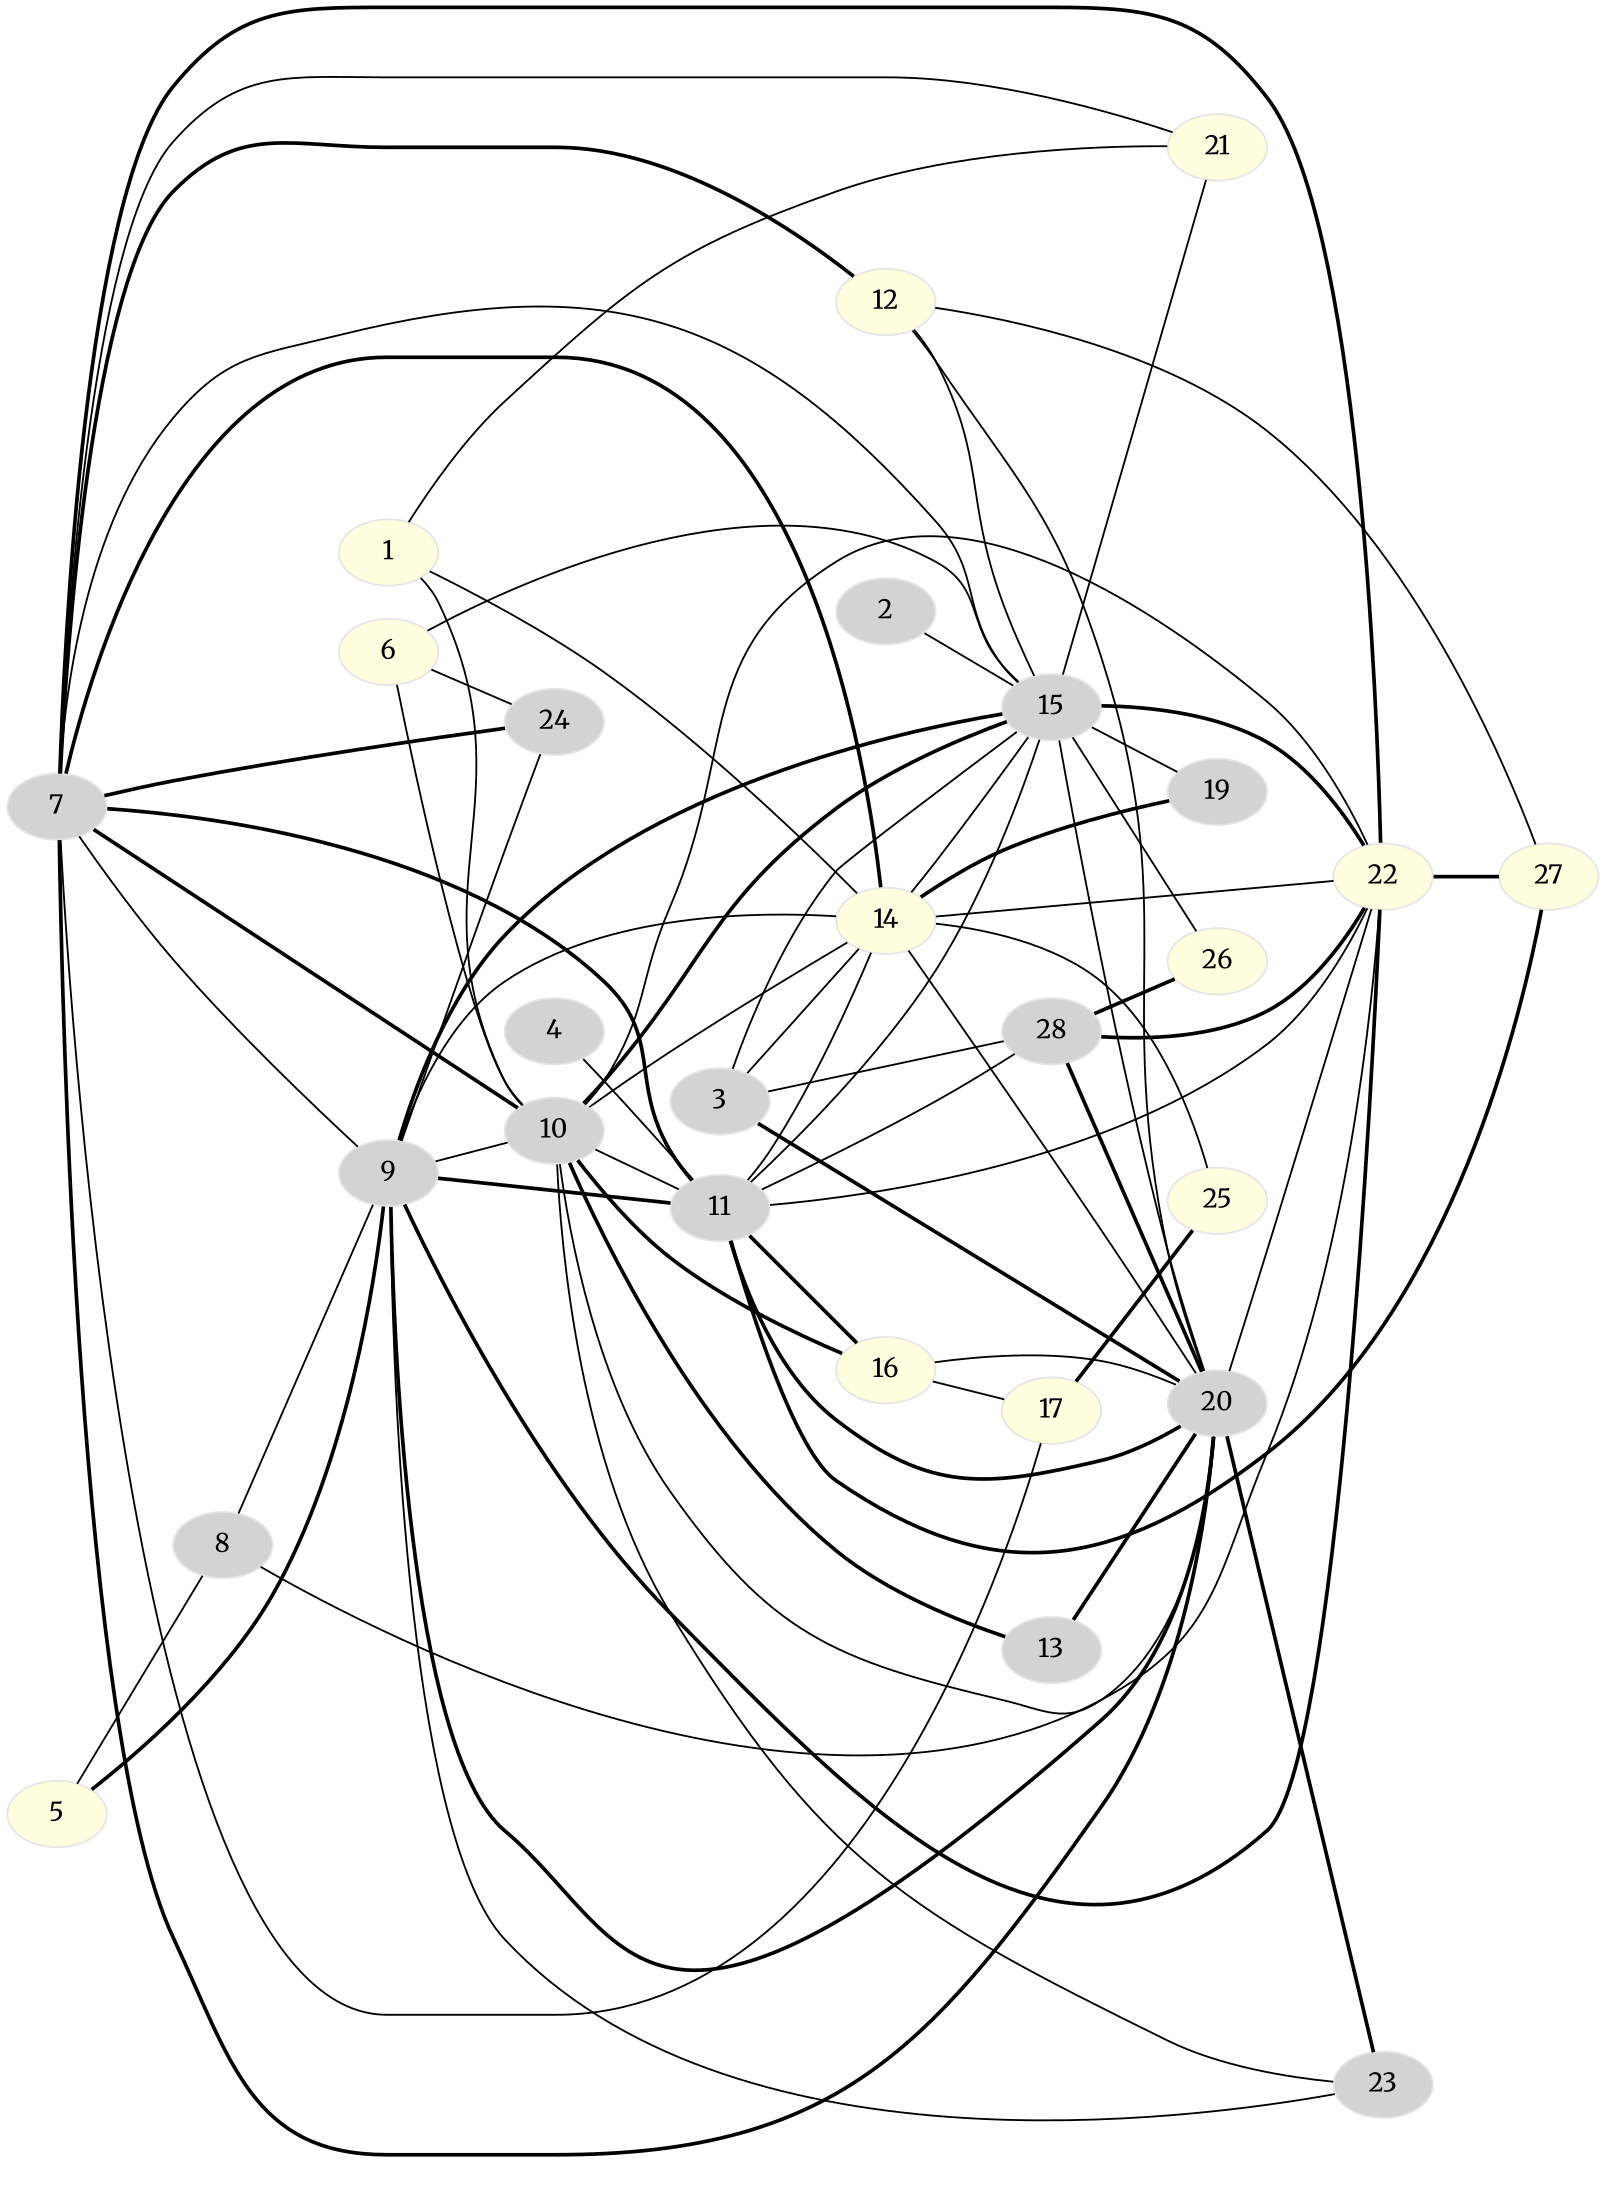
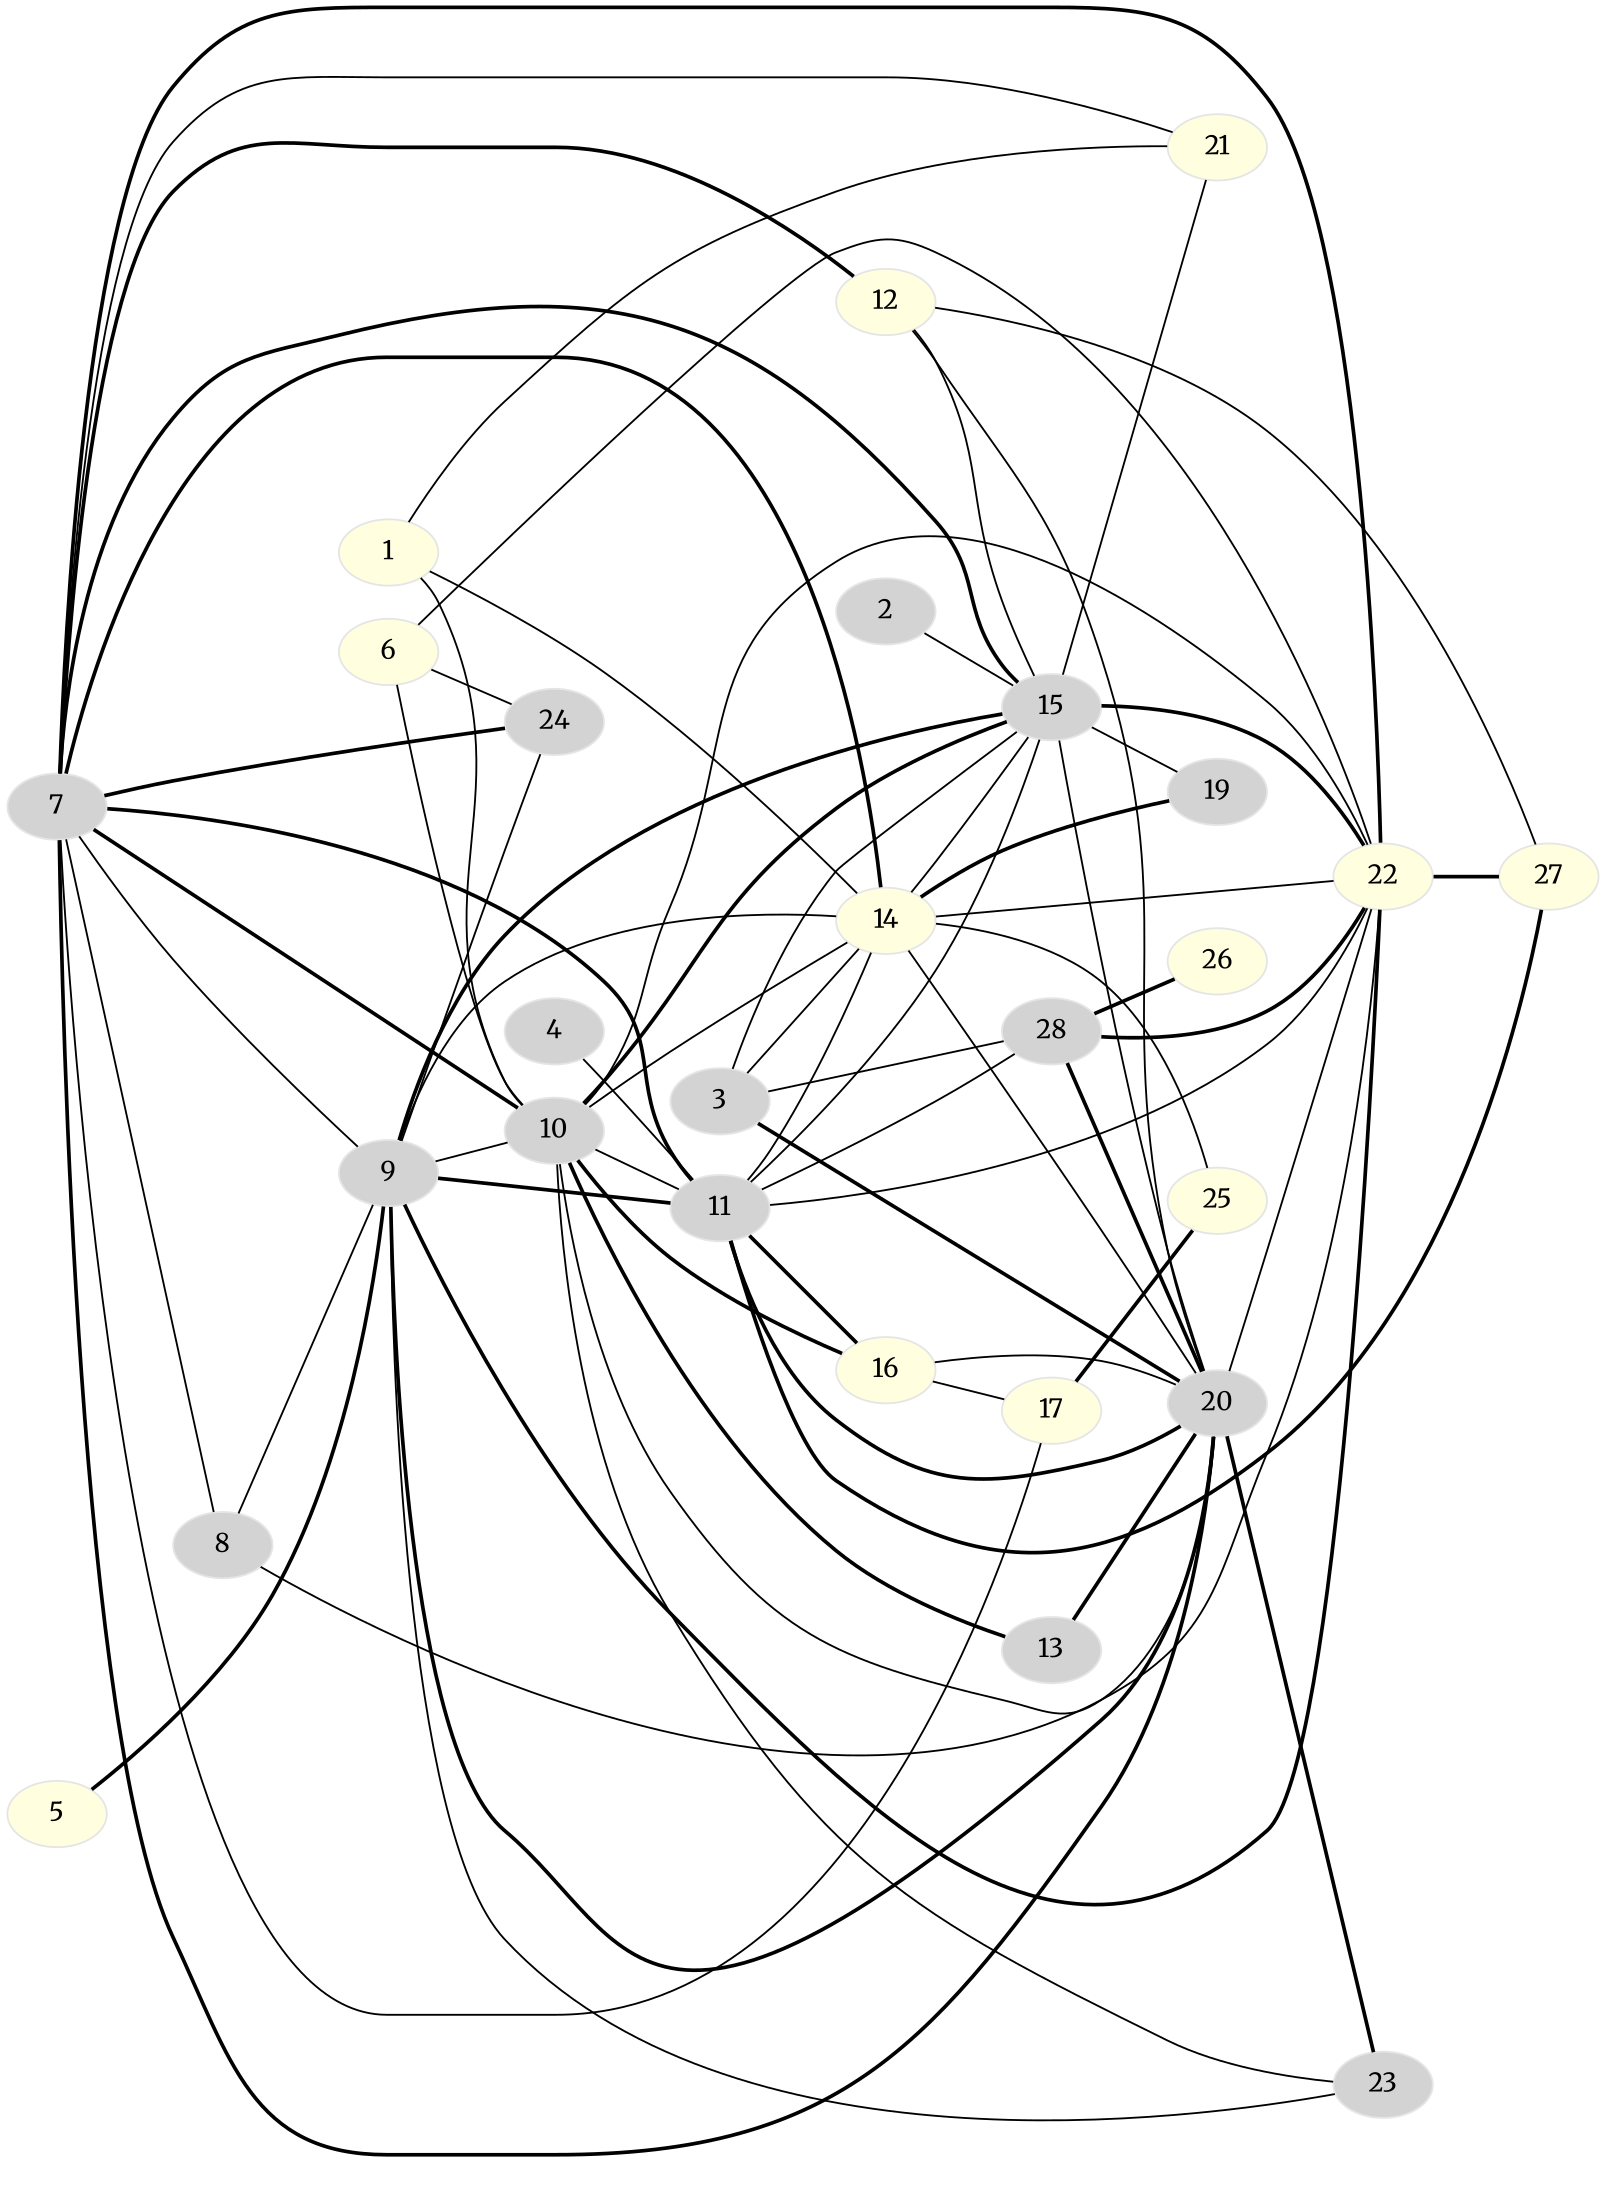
edge "15" -- "7": style solid -> bold
edge "6" -- "15": now "6" -- "22"
edge "15" -- "26": removed
edge "8" -- "5": now "8" -- "7"
